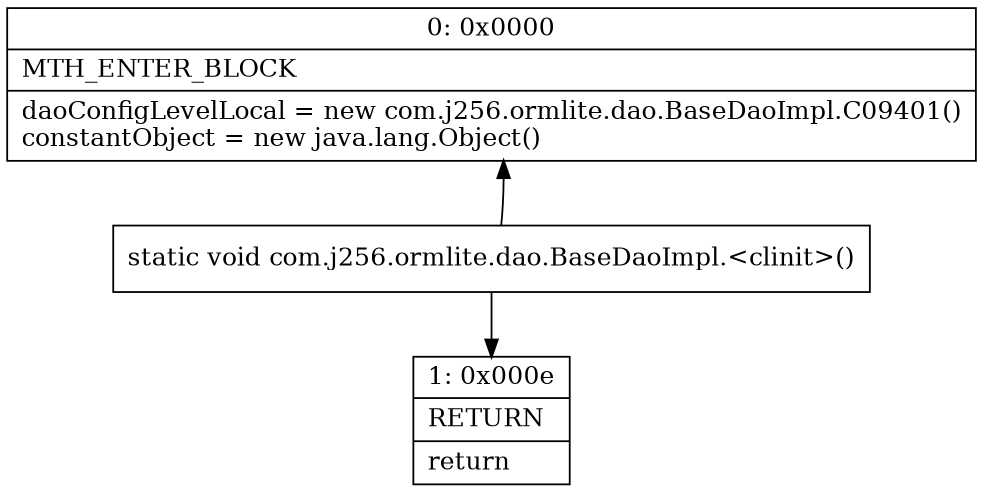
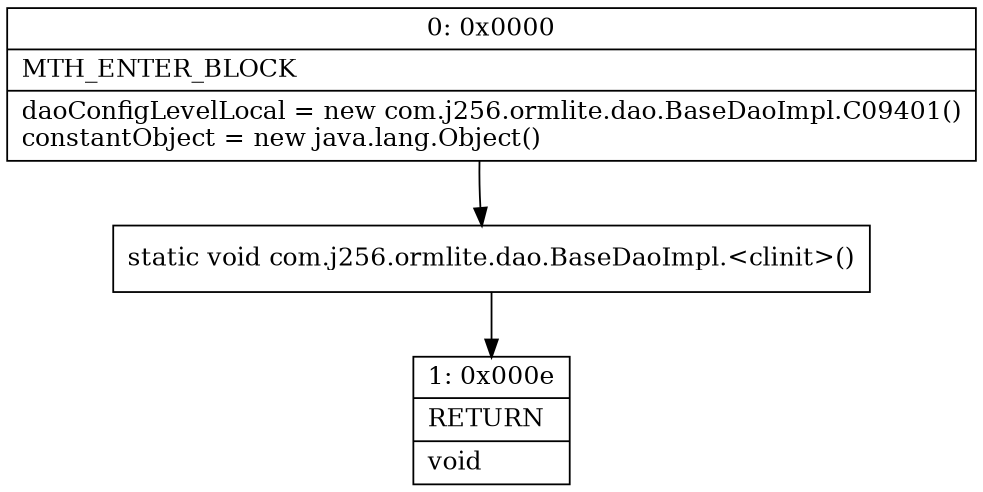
edge "static void com.j256.ormlite.dao.BaseDaoImpl.<clinit>()" -> "0: 0x0000": reversed
node "1: 0x000e": text "return" -> "void"
